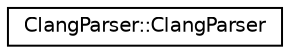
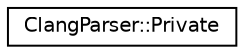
node "ClangParser::ClangParser": label "ClangParser::ClangParser" -> "ClangParser::Private"
